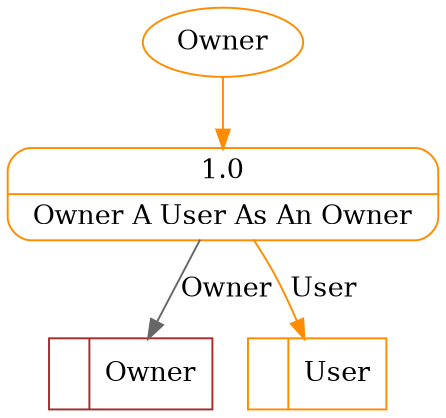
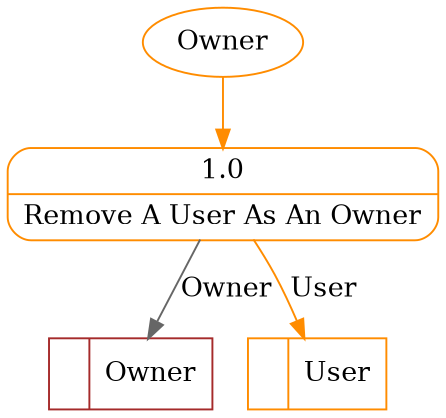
node "1.0": text "Owner A User As An Owner" -> "Remove A User As An Owner"
